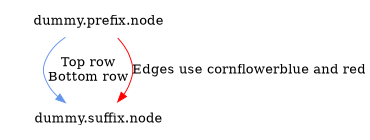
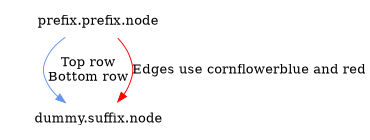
node "dummy.prefix.node": label "dummy.prefix.node" -> "prefix.prefix.node"
